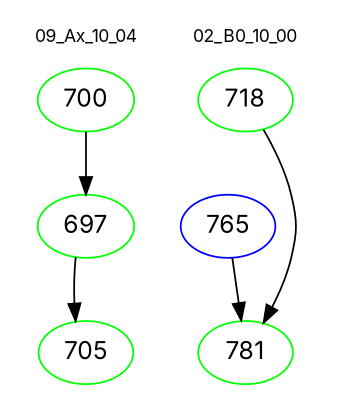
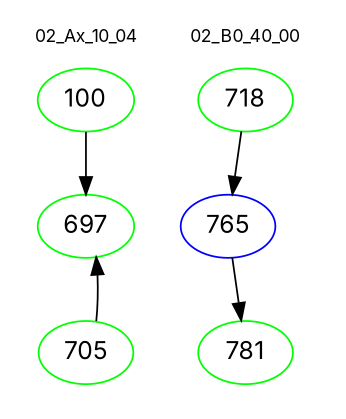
cluster "09_Ax_10_04": label "09_Ax_10_04" -> "02_Ax_10_04"
cluster "02_B0_10_00": label "02_B0_10_00" -> "02_B0_40_00"
node "700": label "700" -> "100"
edge "718" -> "781": now "718" -> "765"
edge "697" -> "705": reversed
